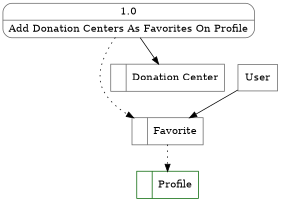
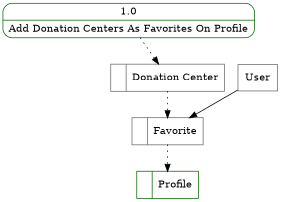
node "1.0": color gray40 -> darkgreen
edge "1.0" -> "Donation Center": style solid -> dotted
edge "1.0" -> "Favorite": now "Donation Center" -> "Favorite"
